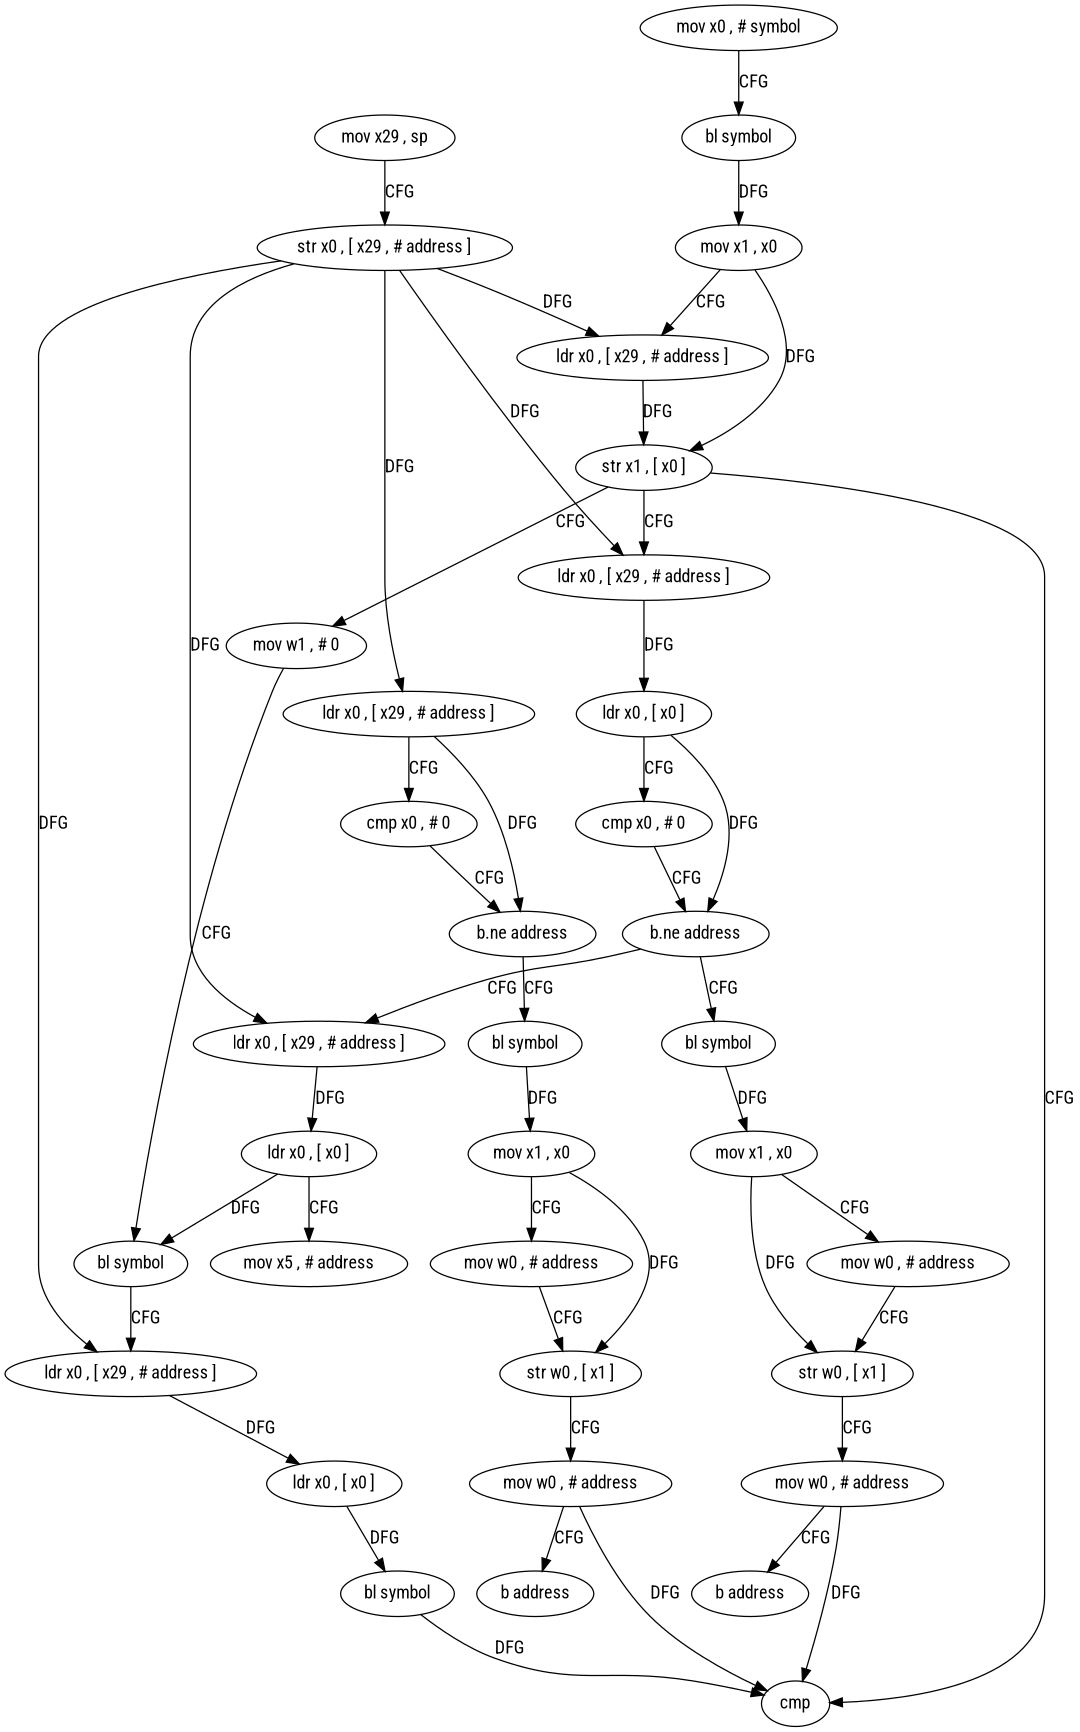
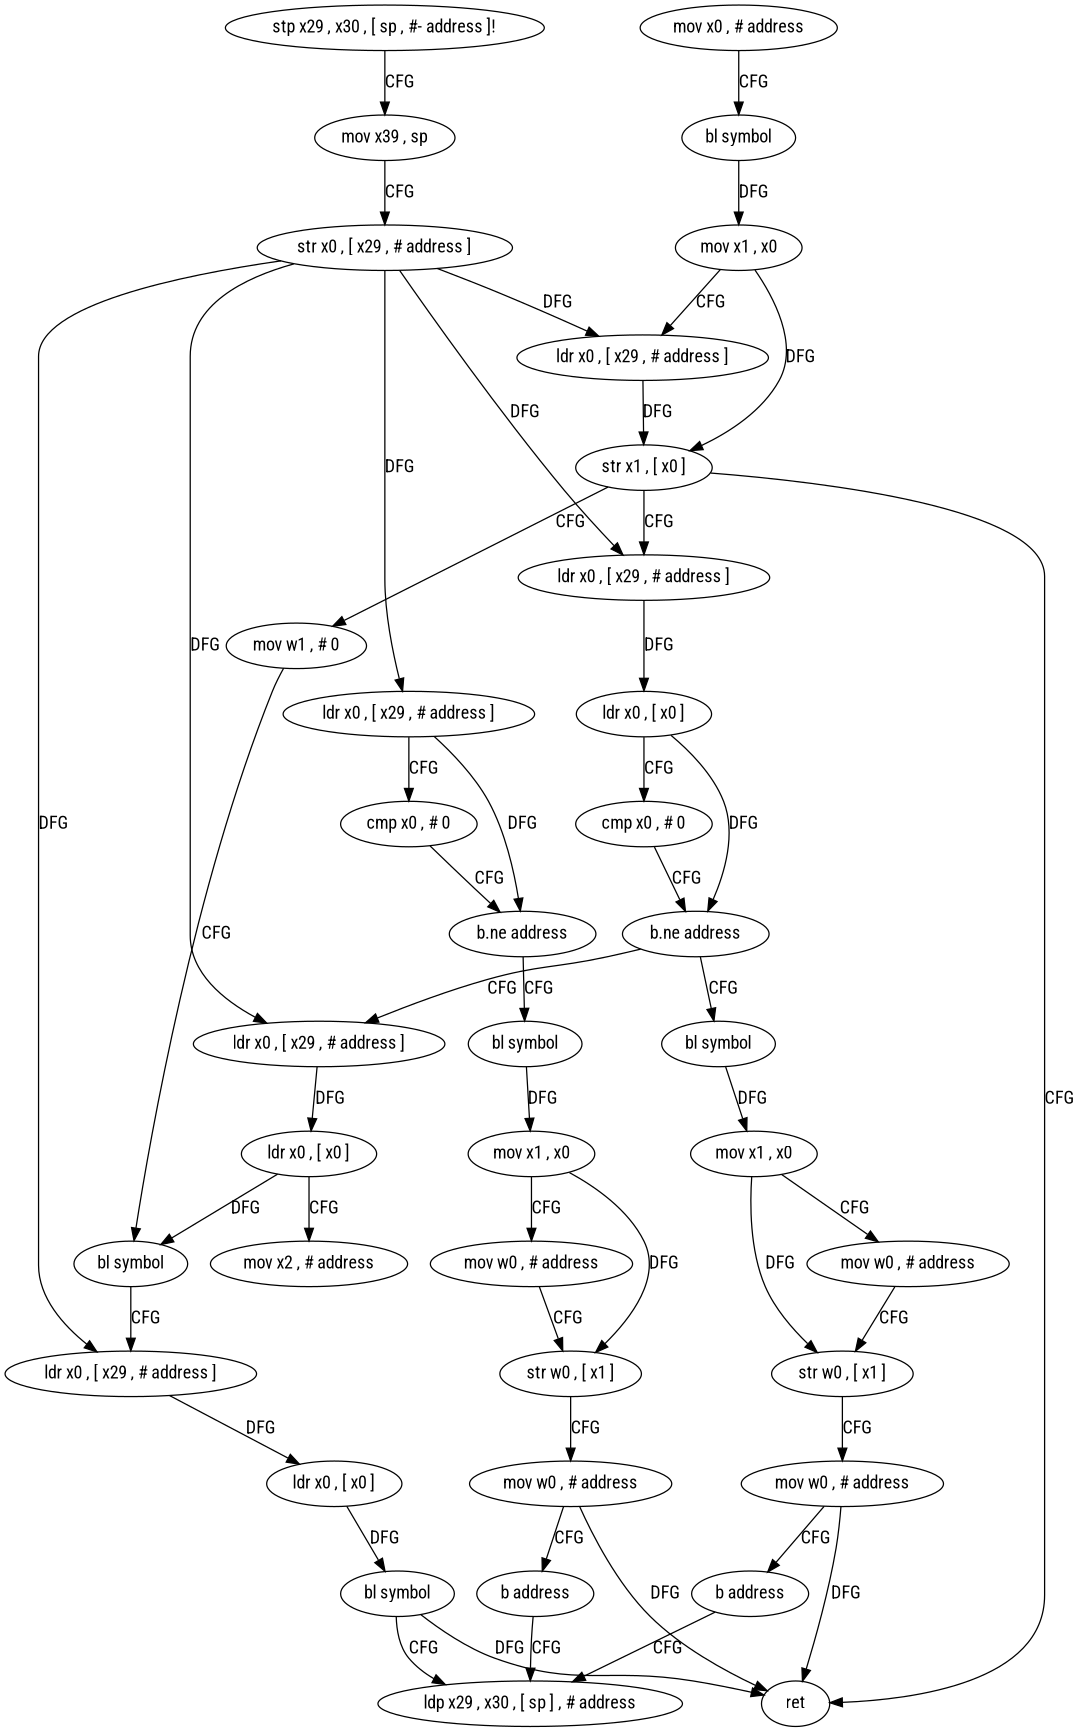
node "stp x29 , x30 , [ sp , #- address ]!": added
node "mov x0 , # symbol": label "mov x0 , # symbol" -> "mov x0 , # address"
node "mov x29 , sp": label "mov x29 , sp" -> "mov x39 , sp"
node "mov x5 , # address": label "mov x5 , # address" -> "mov x2 , # address"
node "ldp x29 , x30 , [ sp ] , # address": added
node "cmp": label "cmp" -> "ret"
